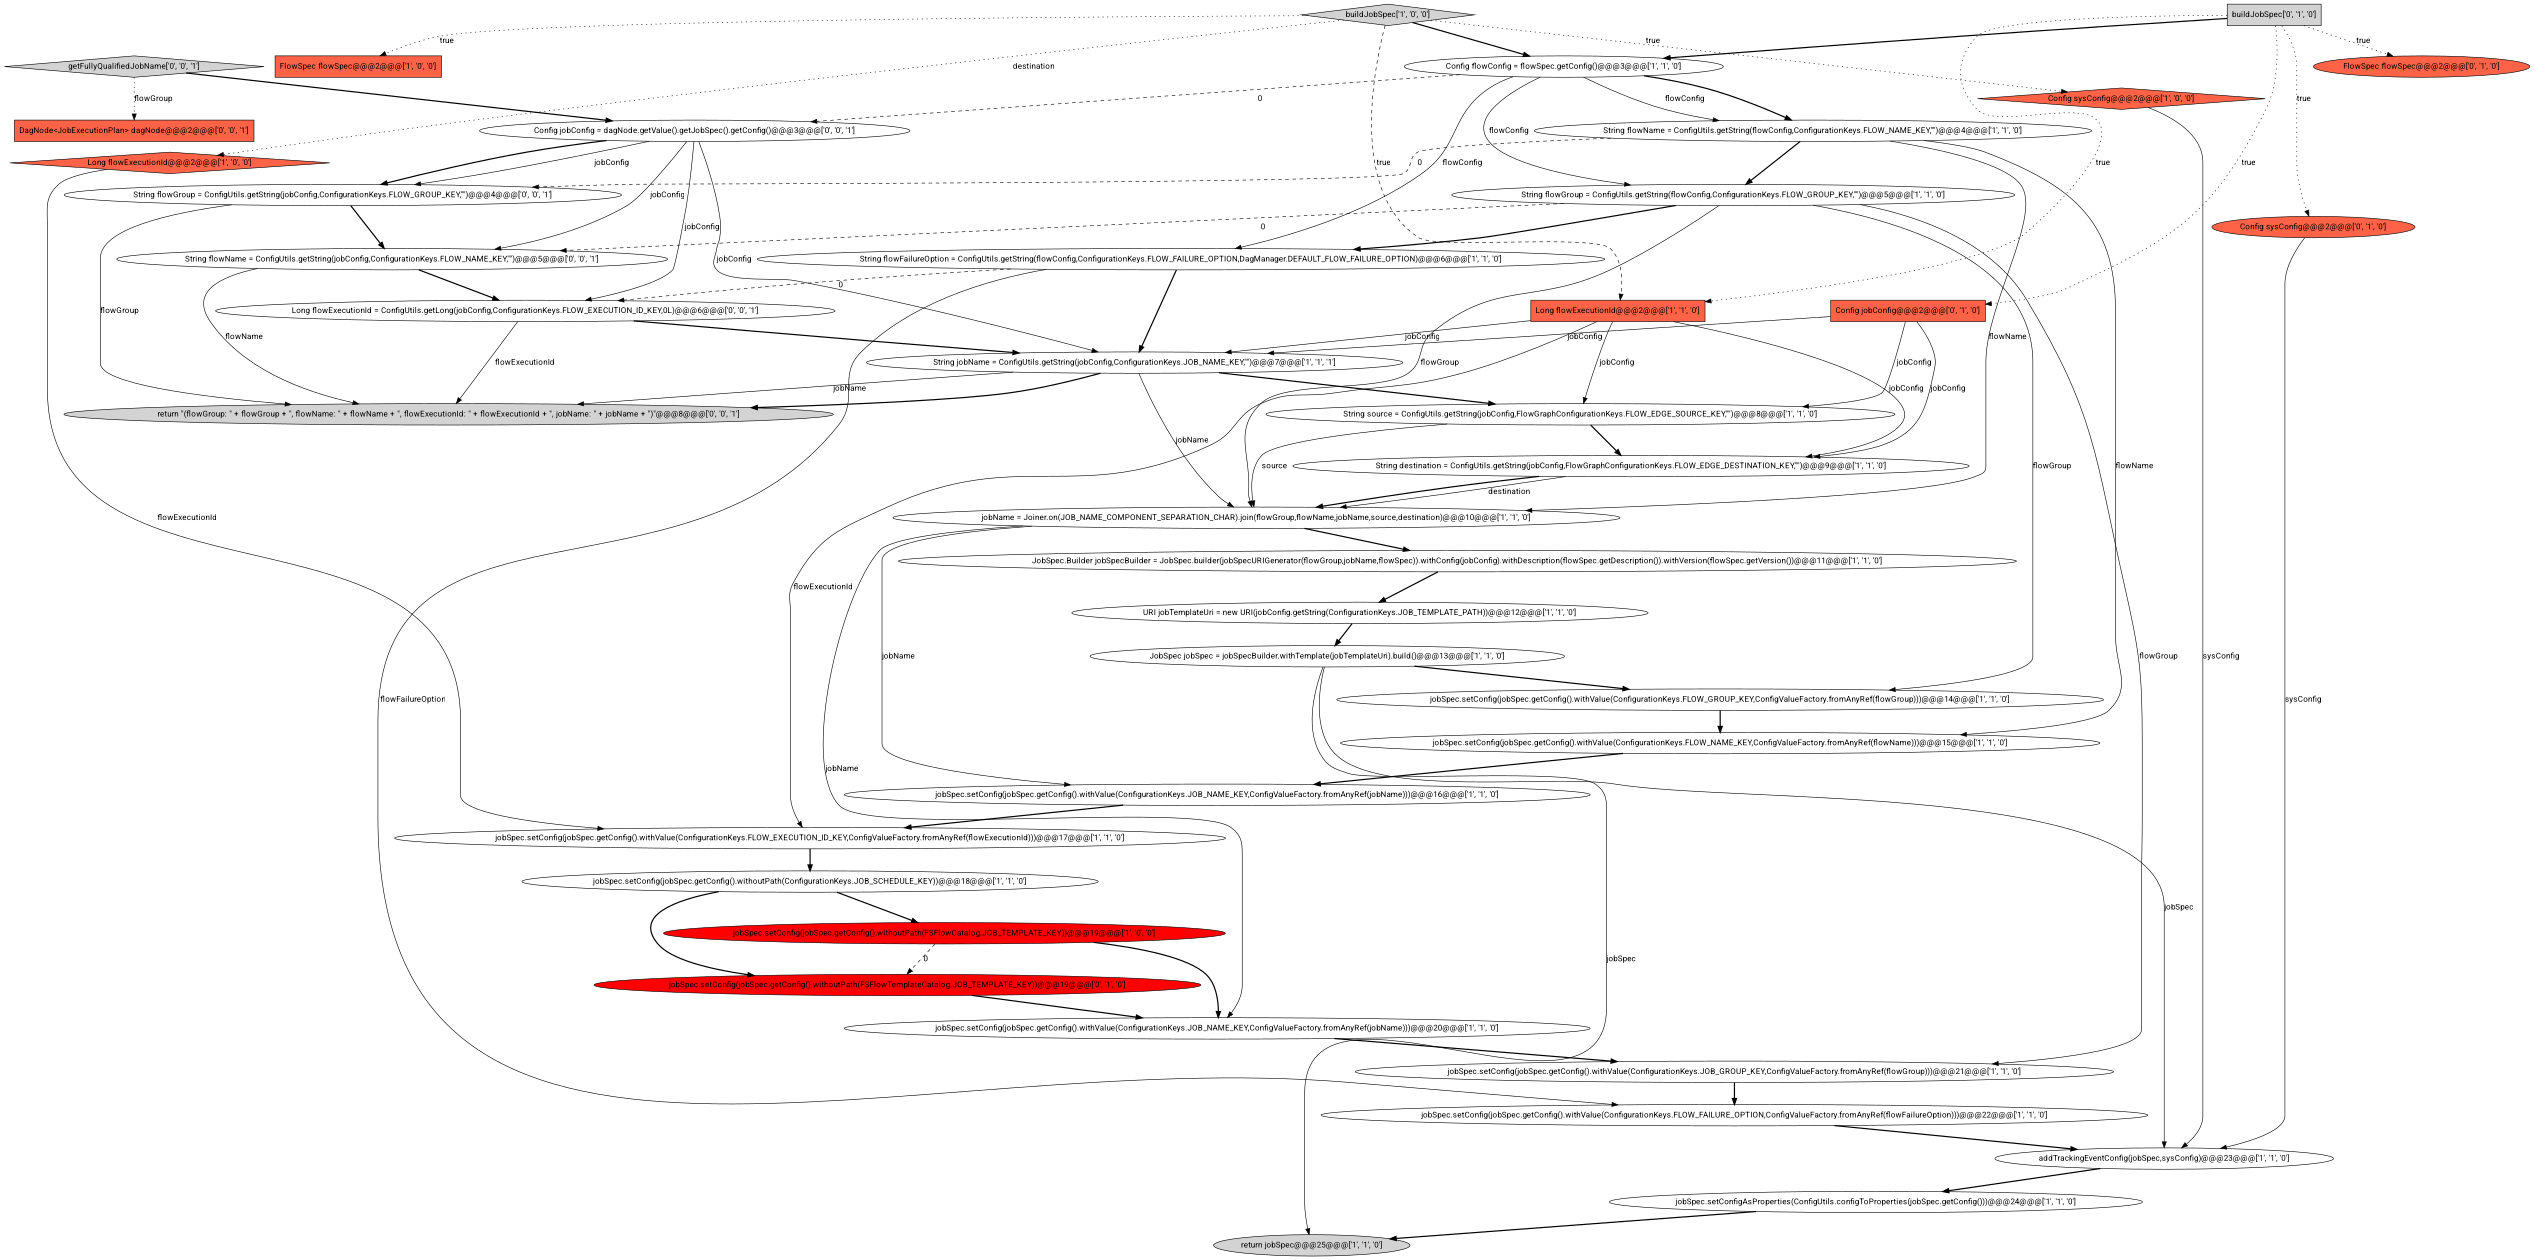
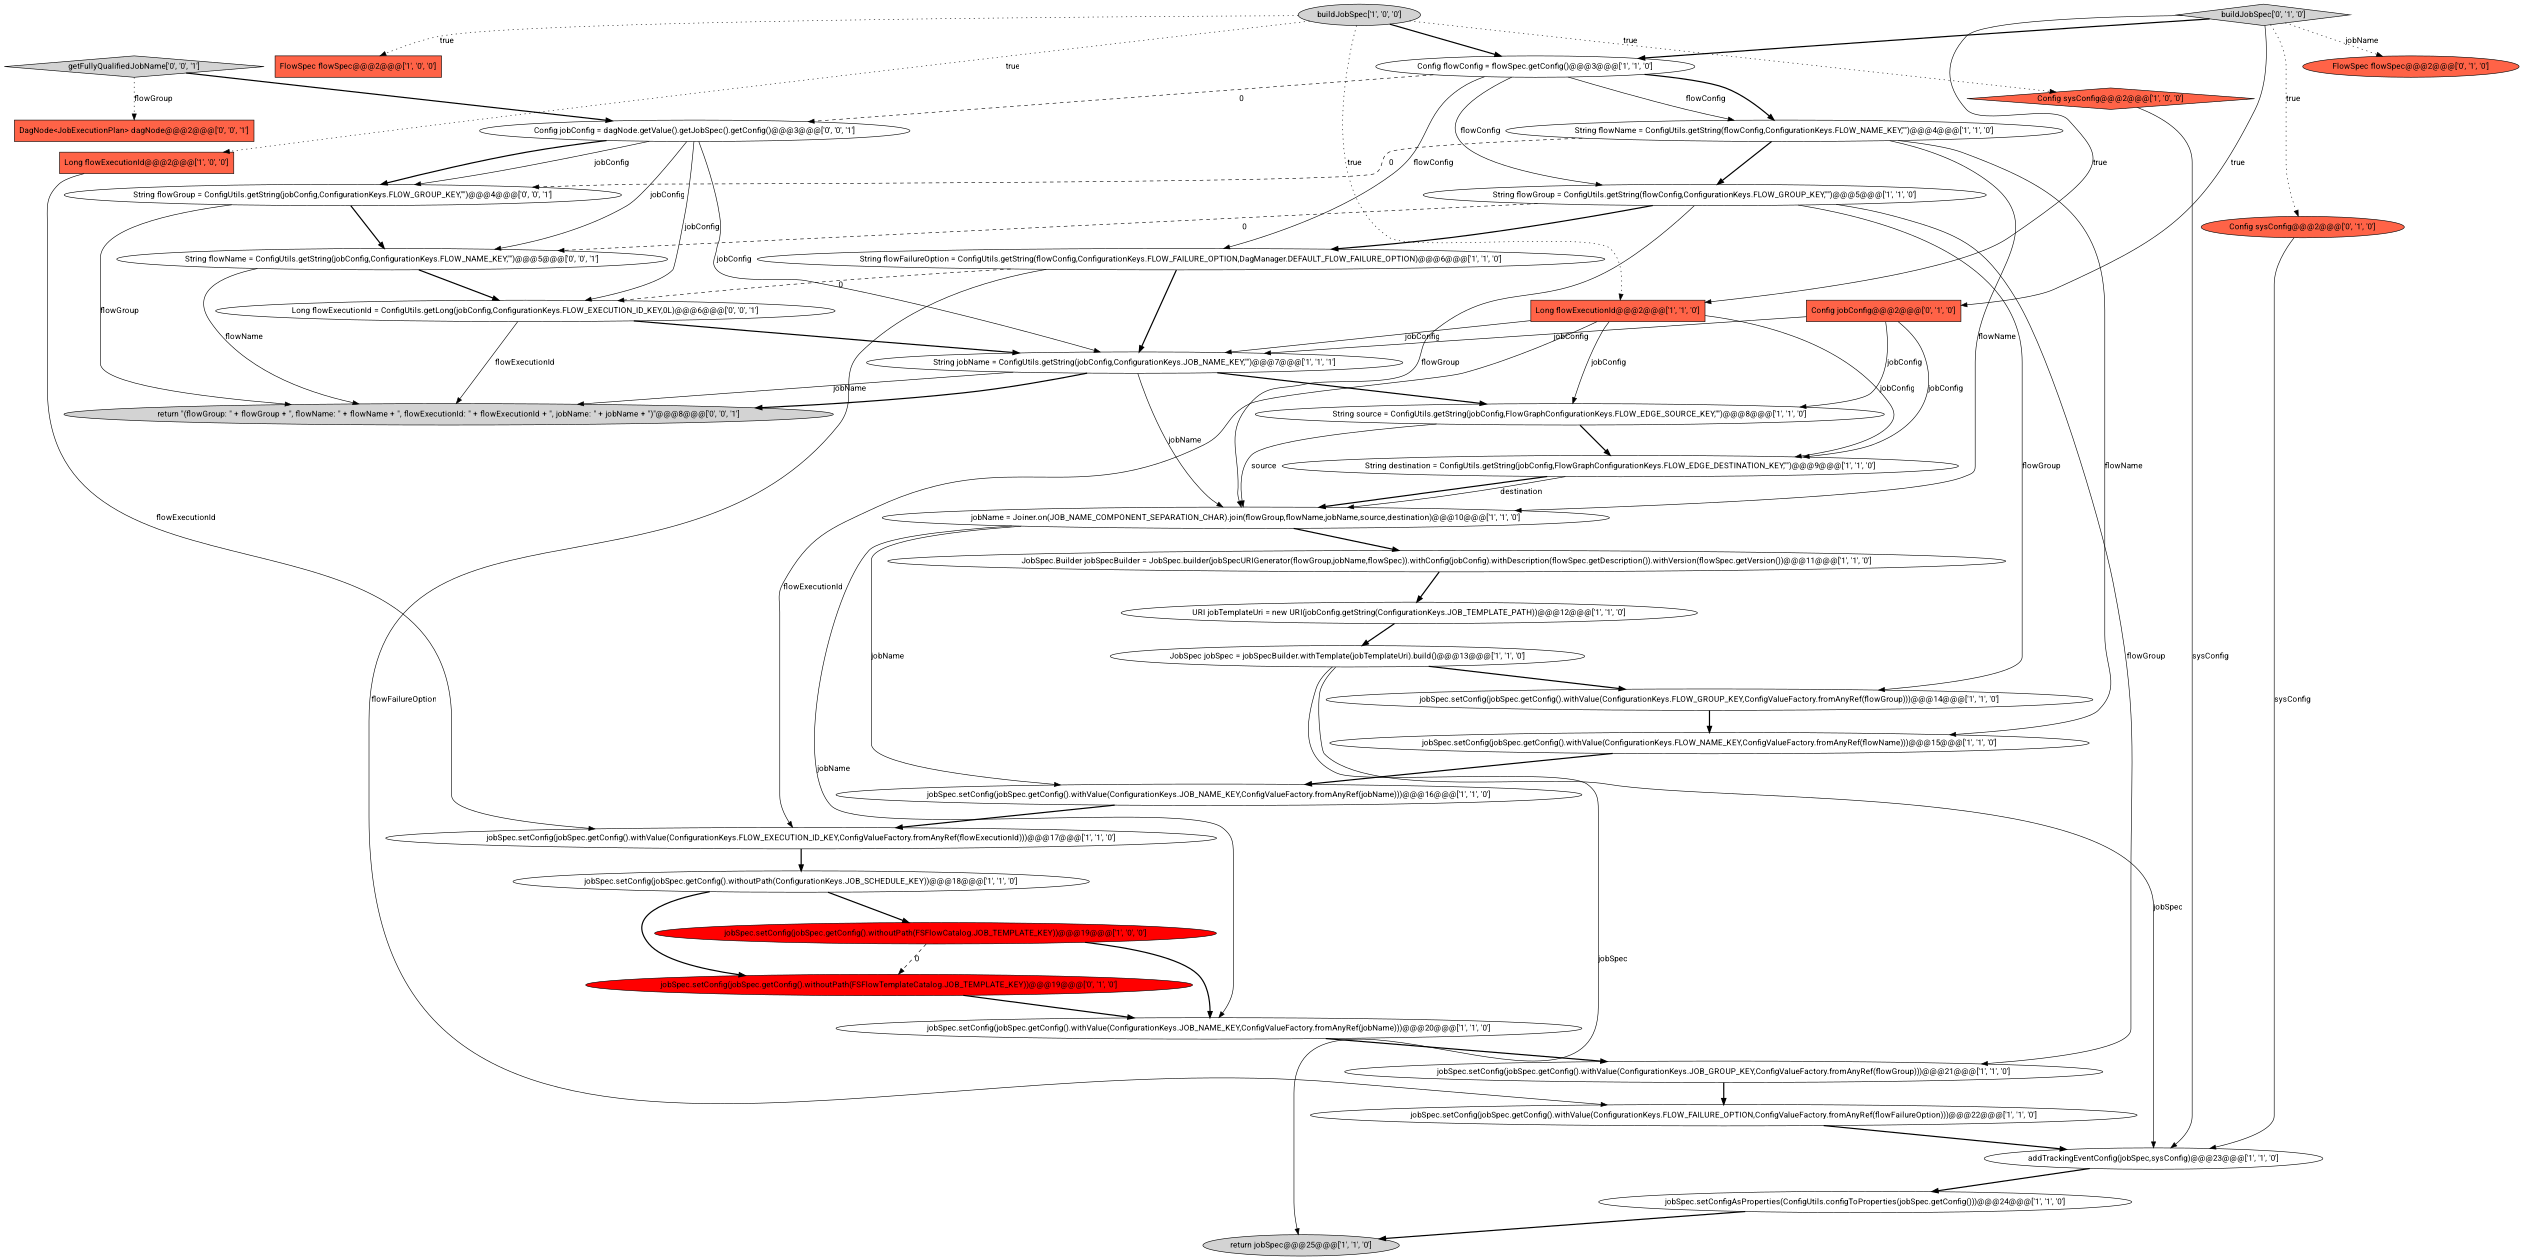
node "buildJobSpec['1', '0', '0']": shape diamond -> ellipse
node "buildJobSpec['0', '1', '0']": shape box -> diamond
edge "buildJobSpec['0', '1', '0']" -> "FlowSpec flowSpec@@@2@@@['0', '1', '0']": label "true" -> "jobName"
edge "buildJobSpec['1', '0', '0']" -> "Long flowExecutionId@@@2@@@['1', '0', '0']": label "destination" -> "true"
edge "buildJobSpec['0', '1', '0']" -> "Long flowExecutionId@@@2@@@['1', '1', '0']": style dotted -> solid
node "Long flowExecutionId@@@2@@@['1', '0', '0']": shape diamond -> box
edge "buildJobSpec['0', '1', '0']" -> "Config jobConfig@@@2@@@['0', '1', '0']": style dotted -> solid
edge "buildJobSpec['1', '0', '0']" -> "Long flowExecutionId@@@2@@@['1', '1', '0']": style dashed -> dotted
